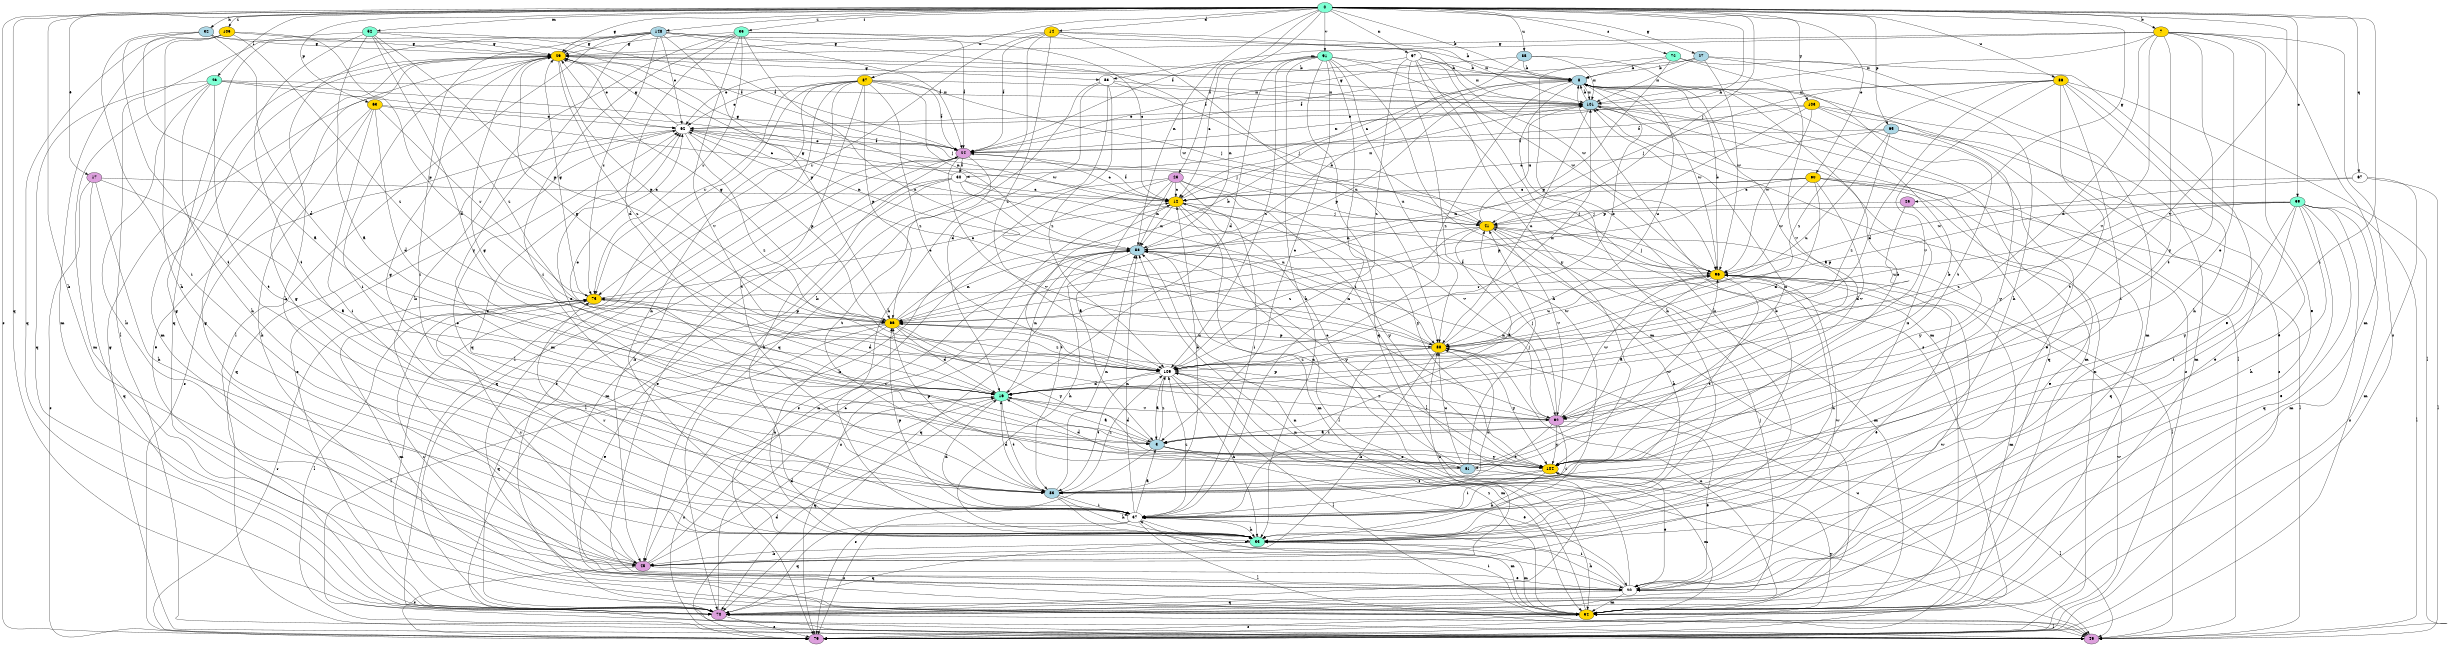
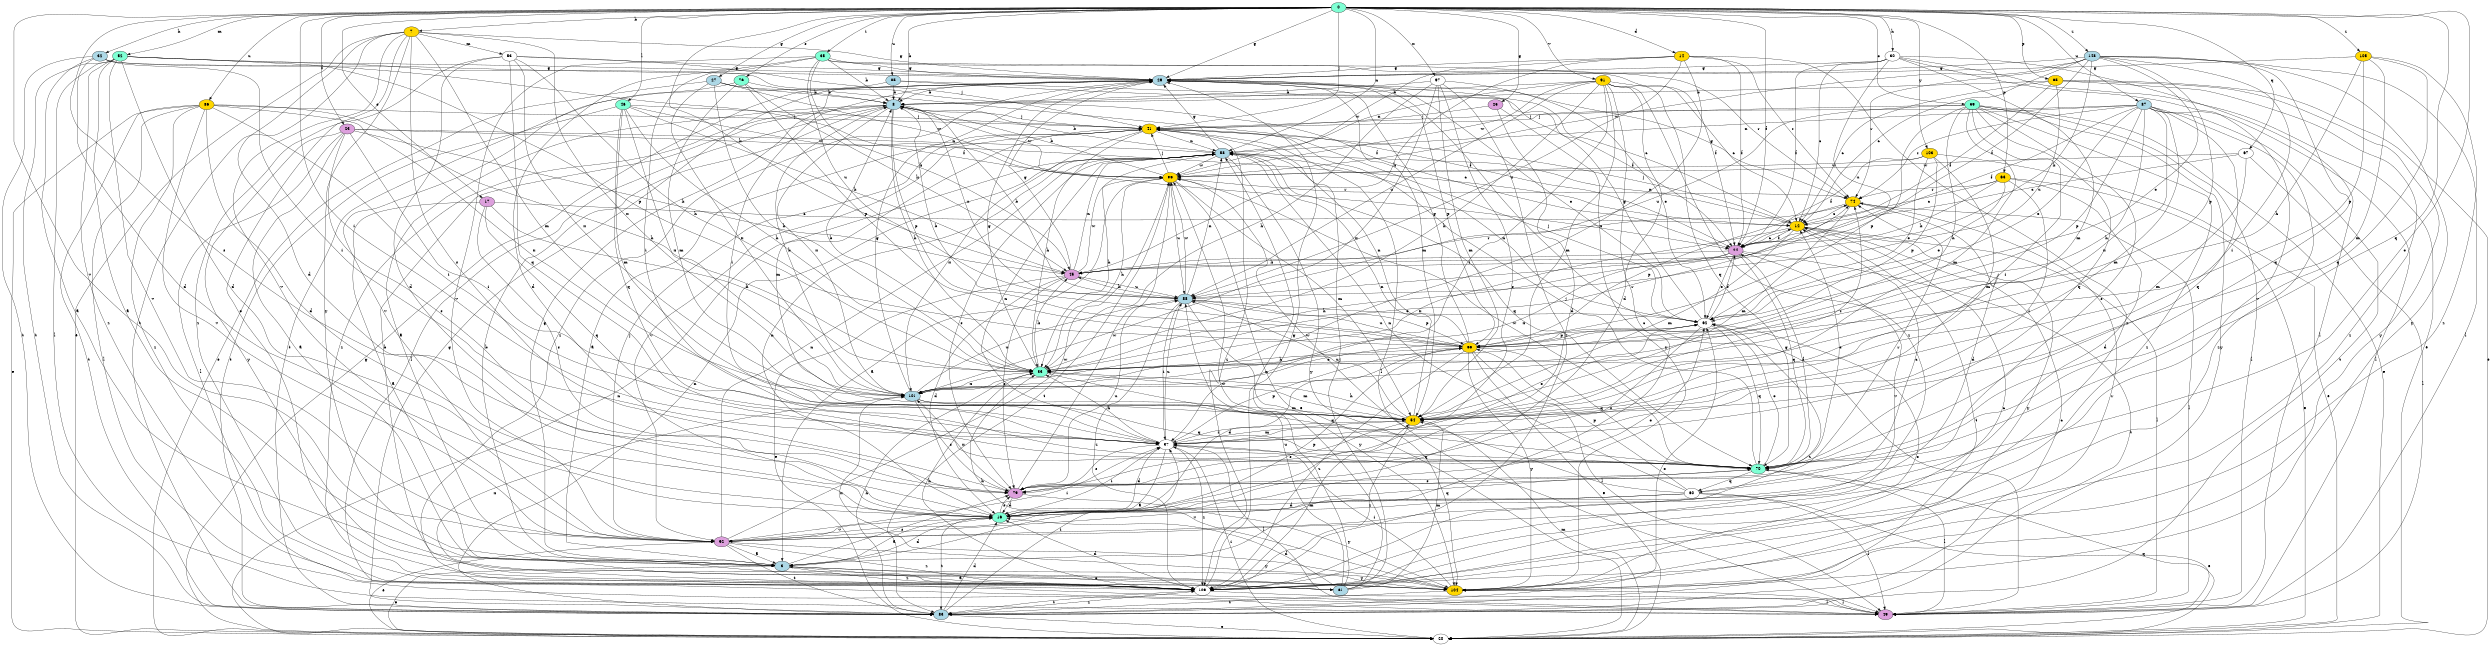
node "29": fillcolor gold -> lightblue
node "91": fillcolor aquamarine -> gold
node "72": label "72" -> "76"
edge "85" -> "101": removed, label "x"
edge "29" -> "53": reversed
node "87": fillcolor gold -> lightblue
edge "65" -> "8": added, label "b"
edge "8" -> "41": added, label "j"
node "65": fillcolor lightblue -> gold
edge "24" -> "30": reversed
node "60": fillcolor gold -> white
edge "97" -> "104": removed, label "y"
edge "58" -> "96": label "f" -> "w"
node "73": label "73" -> "74"
edge "83" -> "12": label "b" -> "c"
node "88": fillcolor gold -> lightblue
edge "52" -> "92": added, label "v"
edge "61" -> "66": removed, label "p"
edge "104" -> "20": removed, label "e"
edge "16" -> "37": added, label "i"
edge "20" -> "33": now "54" -> "33"
edge "103" -> "79": removed, label "s"
edge "60" -> "70": reversed
node "70": fillcolor plum -> aquamarine
